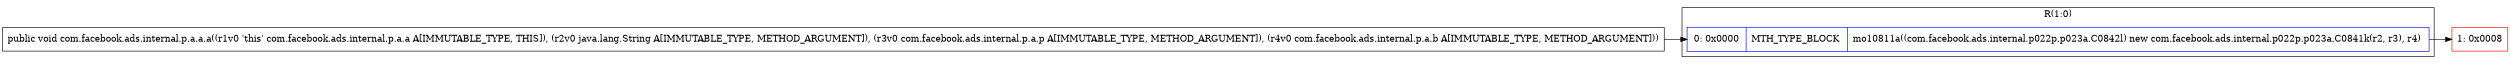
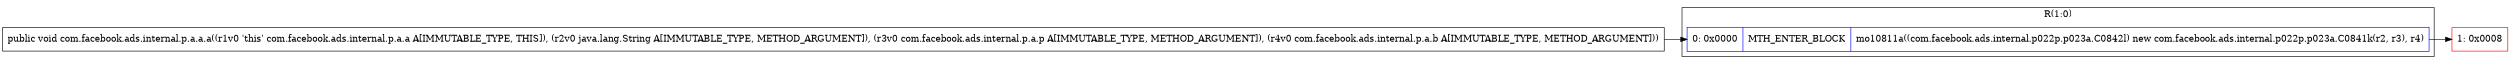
node "0: 0x0000": text "MTH_TYPE_BLOCK" -> "MTH_ENTER_BLOCK"
